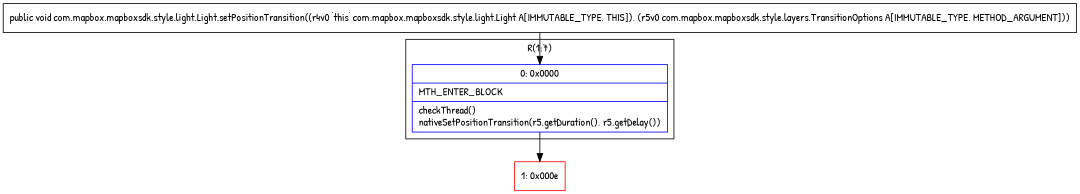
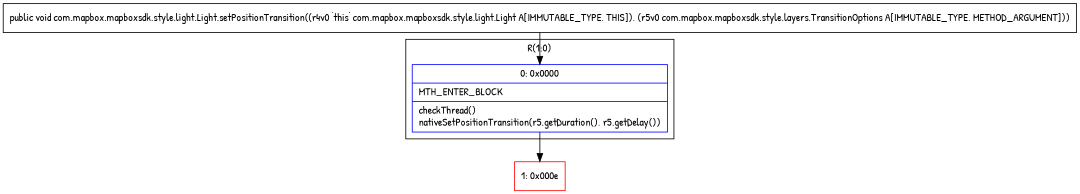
cluster "R(1:7)": label "R(1:7)" -> "R(1:0)"
